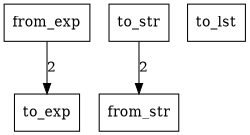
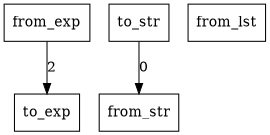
node "to_lst": removed
node "from_lst": added
edge "to_str" -> "from_str": label "2" -> "0"
